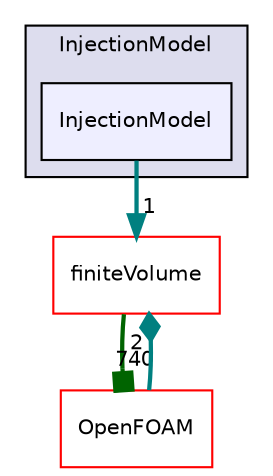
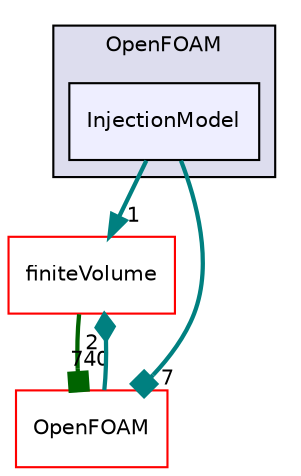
cluster "InjectionModel": label "InjectionModel" -> "OpenFOAM"
edge "InjectionModel" -> "OpenFOAM": added
